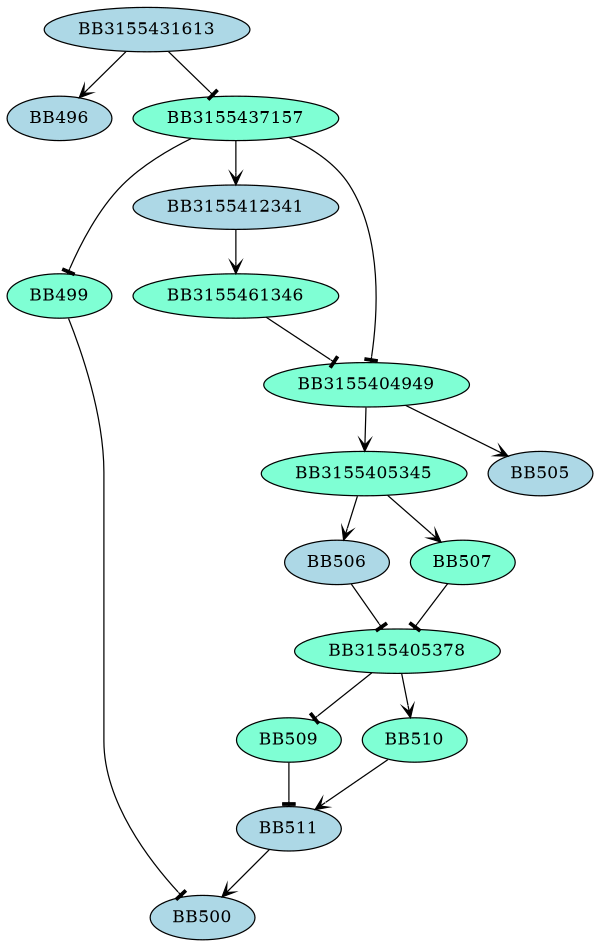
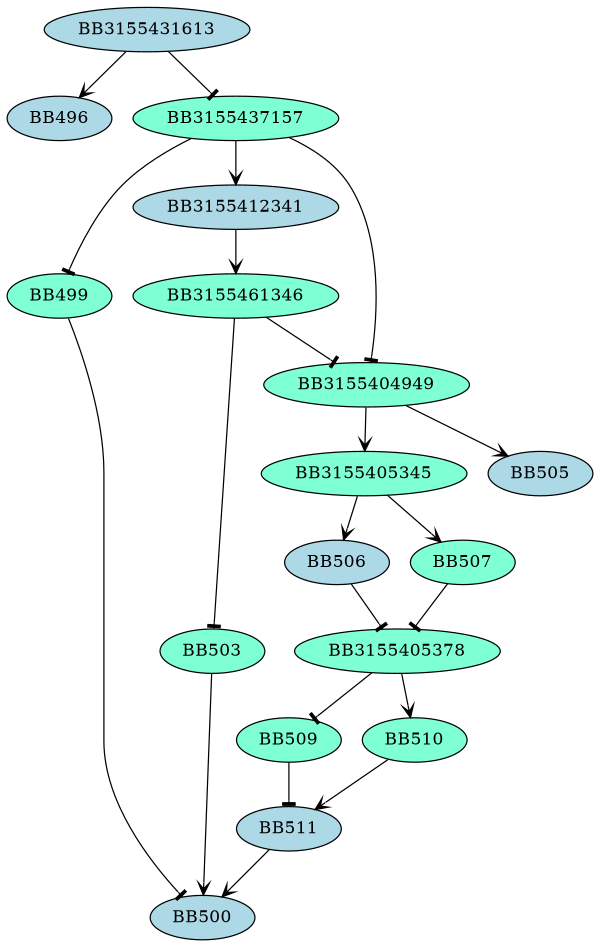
node "BB503": added
